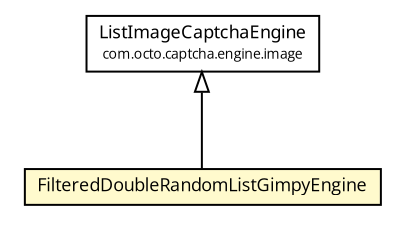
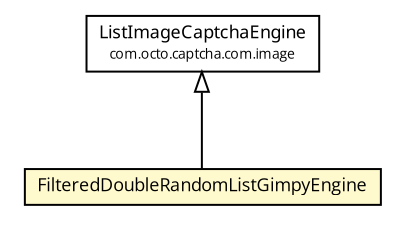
node "ListImageCaptchaEngine": text "com.octo.captcha.engine.image" -> "com.octo.captcha.com.image"
